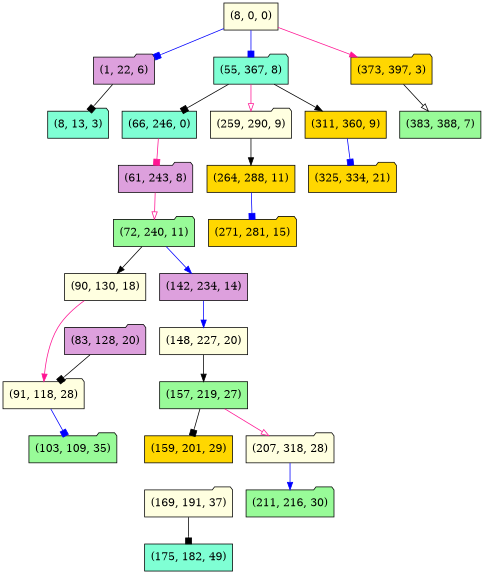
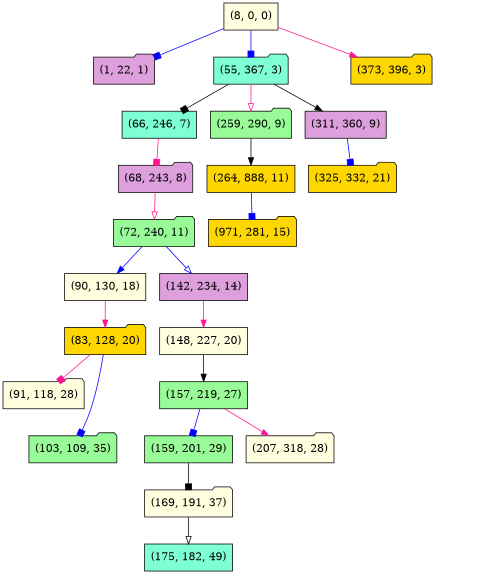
node "(1, 22, 6)": label "(1, 22, 6)" -> "(1, 22, 1)"
node "(55, 367, 8)": label "(55, 367, 8)" -> "(55, 367, 3)"
node "(373, 397, 3)": label "(373, 397, 3)" -> "(373, 396, 3)"
node "(8, 13, 3)": removed
node "(66, 246, 0)": label "(66, 246, 0)" -> "(66, 246, 7)"
node "(259, 290, 9)": fillcolor lightyellow -> palegreen
node "(311, 360, 9)": fillcolor gold -> plum
node "(383, 388, 7)": removed
node "(61, 243, 8)": label "(61, 243, 8)" -> "(68, 243, 8)"
node "(264, 288, 11)": label "(264, 288, 11)" -> "(264, 888, 11)"
node "(325, 334, 21)": label "(325, 334, 21)" -> "(325, 332, 21)"
node "(271, 281, 15)": label "(271, 281, 15)" -> "(971, 281, 15)"
edge "(72, 240, 11)" -> "(90, 130, 18)": color black -> blue
edge "(72, 240, 11)" -> "(142, 234, 14)": arrowhead normal -> onormal
edge "(142, 234, 14)" -> "(148, 227, 20)": color blue -> deeppink
edge "(90, 130, 18)" -> "(91, 118, 28)": now "(90, 130, 18)" -> "(83, 128, 20)"
node "(83, 128, 20)": fillcolor plum -> gold
edge "(83, 128, 20)" -> "(91, 118, 28)": color black -> deeppink
edge "(91, 118, 28)" -> "(103, 109, 35)": now "(83, 128, 20)" -> "(103, 109, 35)"
edge "(157, 219, 27)" -> "(159, 201, 29)": color black -> blue
edge "(157, 219, 27)" -> "(207, 318, 28)": arrowhead onormal -> normal
node "(159, 201, 29)": fillcolor gold -> palegreen
edge "(159, 201, 29)" -> "(169, 191, 37)": added
node "(211, 216, 30)": removed
edge "(169, 191, 37)" -> "(175, 182, 49)": arrowhead box -> onormal
